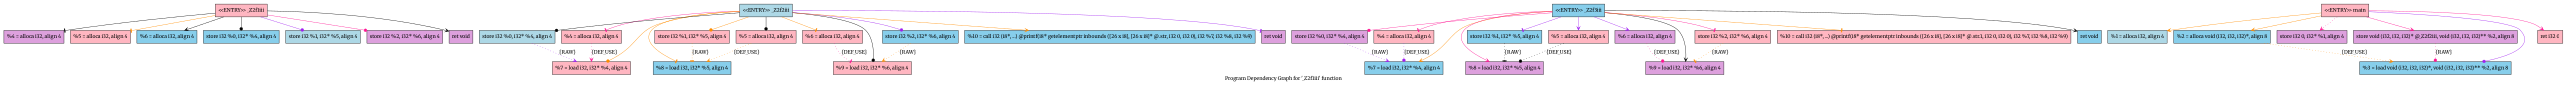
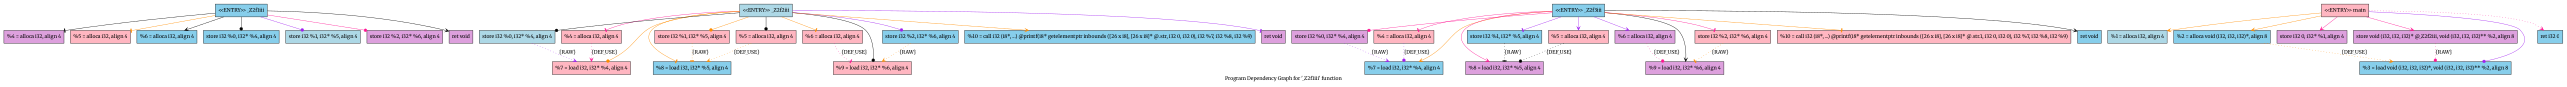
node "<<ENTRY>> _Z2f1iii": fillcolor lightpink -> skyblue
edge "<<ENTRY>> main" -> "ret i32 0": style solid -> dotted
edge "<<ENTRY>> main" -> "store i32 0, i32* %1, align 4": style dotted -> solid
node "ret i32 0": fillcolor lightpink -> skyblue
